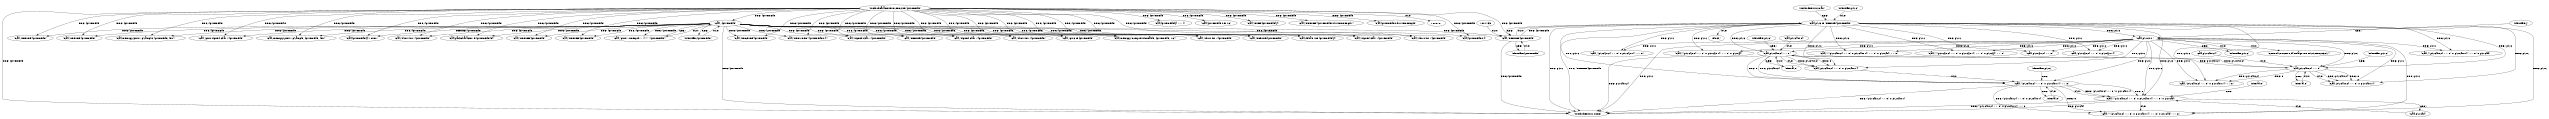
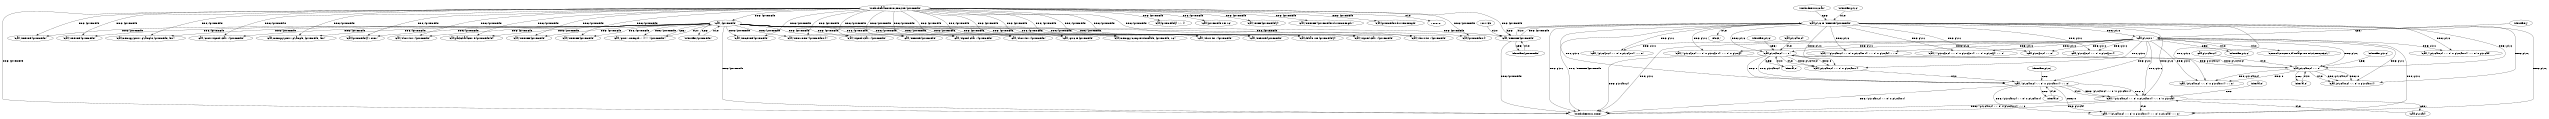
edge "(Call,!lpMemFile)" -> "(Call,lpMemFile[j] - 0x80)": label "LPBYTE: lpMemFile" -> "DDG: lpMemFile"
node "(Call,(pIns signed char *)lpMemFile)": label "(Call,(pIns signed char *)lpMemFile)" -> "(Call,(const signed char *)lpMemFile)"
